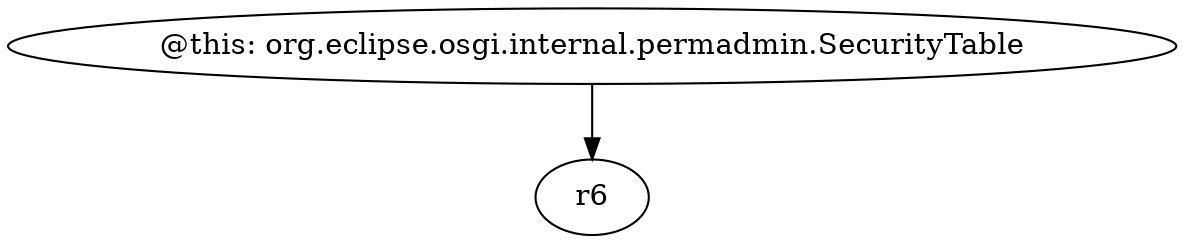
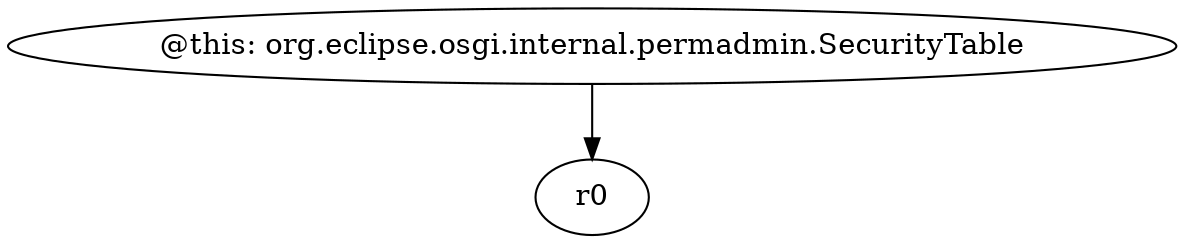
node "r6": label "r6" -> "r0"
